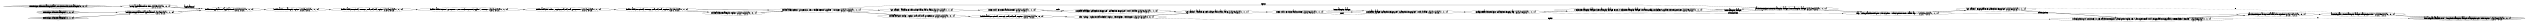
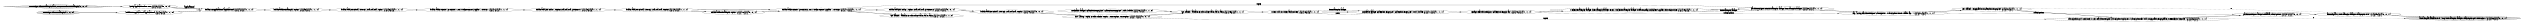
node "UUID uuid1 = UUID.randomUUID()@@@12@@@['1', '1', '0']": removed
node "testAssignWithInternalTopics['0', '1', '0']": removed
